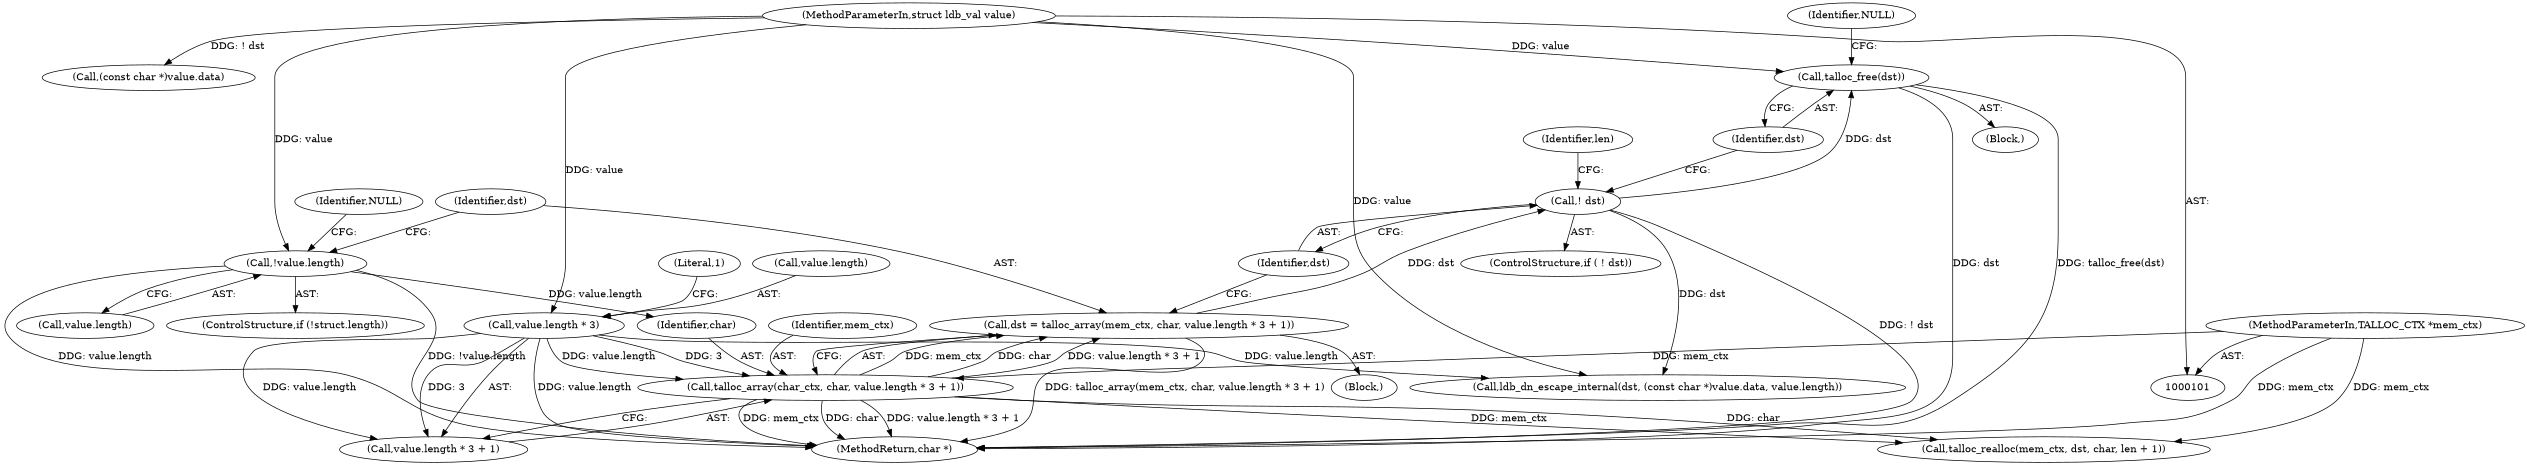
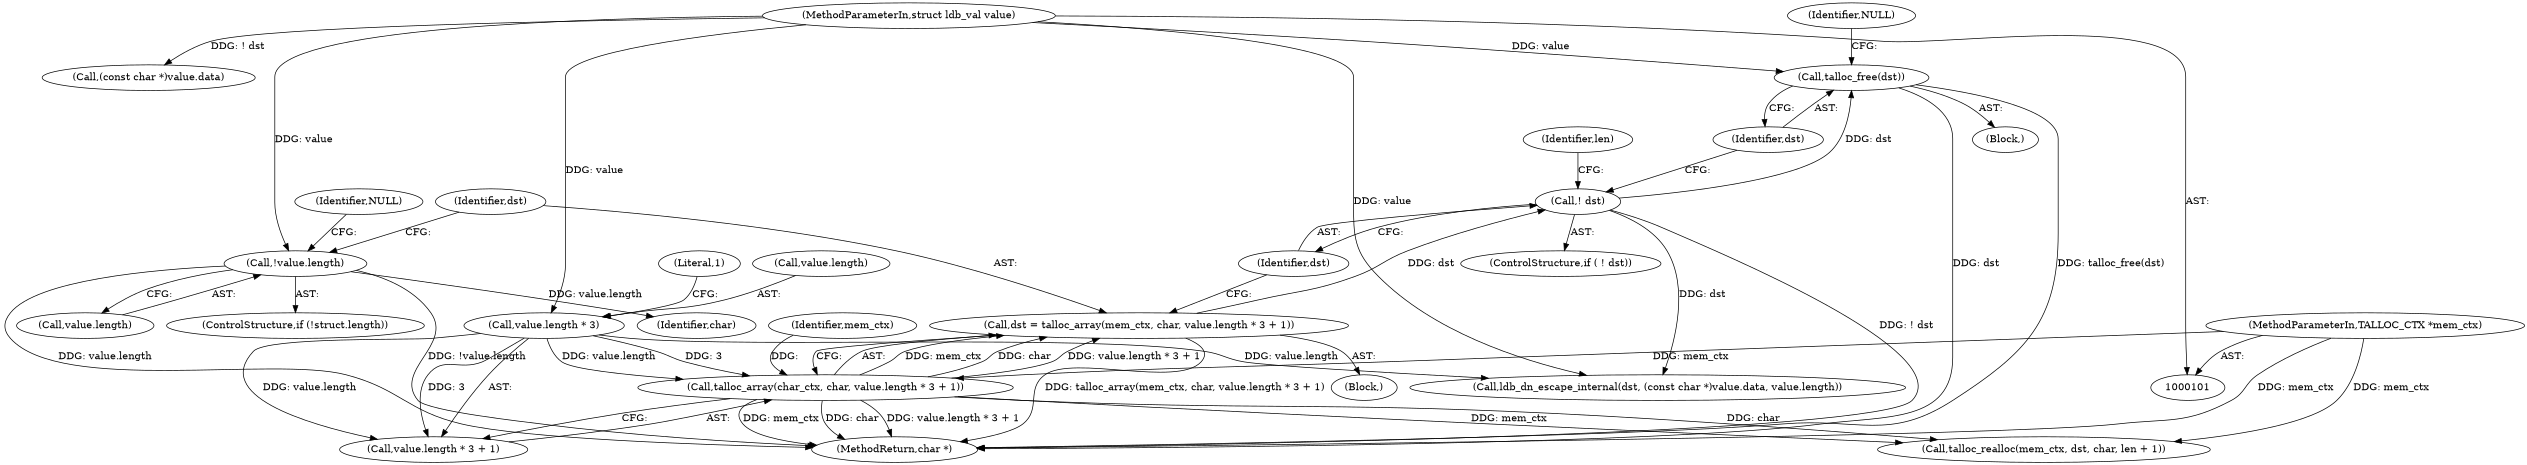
edge "(Identifier,mem_ctx)" -> "(Call,talloc_array(char_ctx, char, value.length * 3 + 1))": label "AST: " -> "DDG: "
edge "(Identifier,char)" -> "(Call,talloc_array(char_ctx, char, value.length * 3 + 1))": removed, label "AST:"
edge "(Call,value.length * 3)" -> "(MethodReturn,char *)": removed, label "DDG: value.length"
